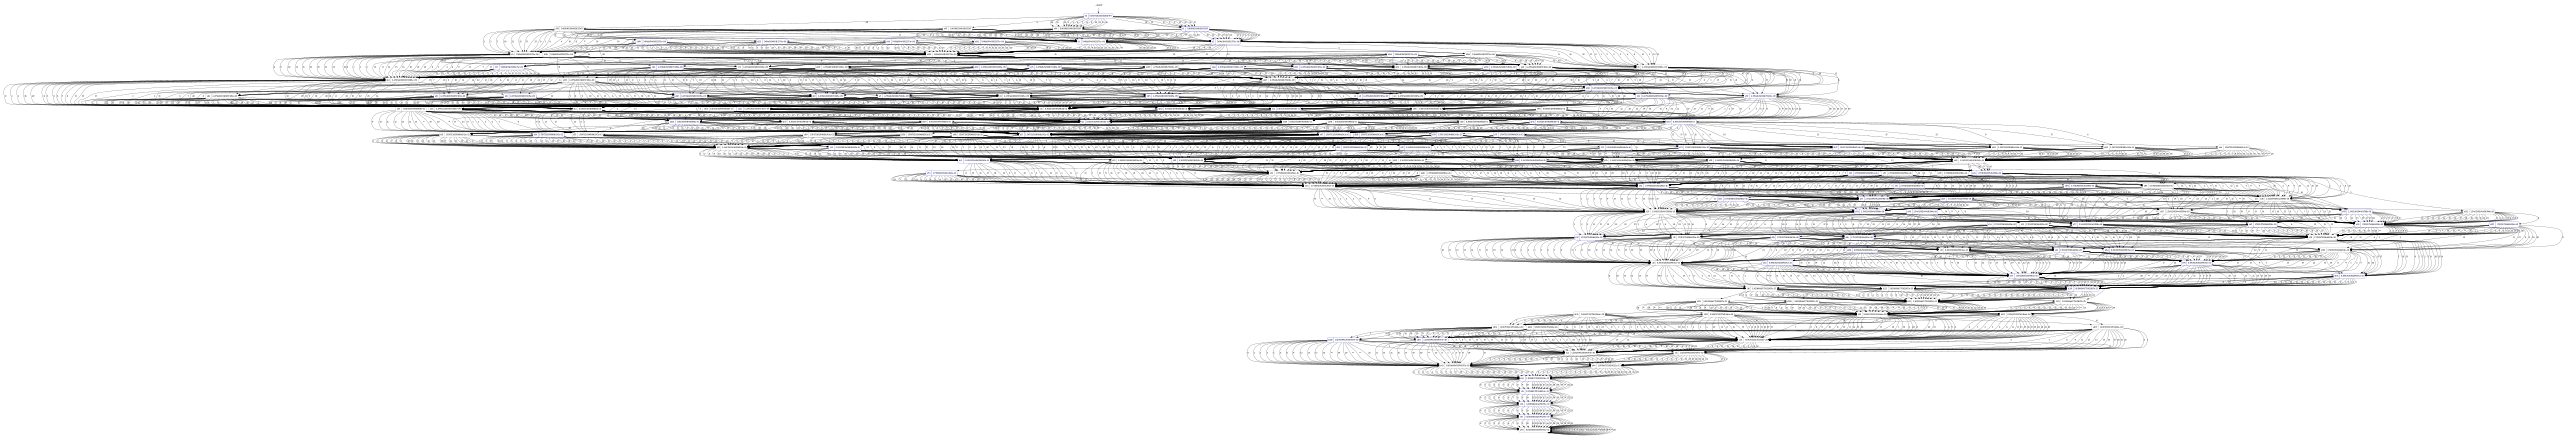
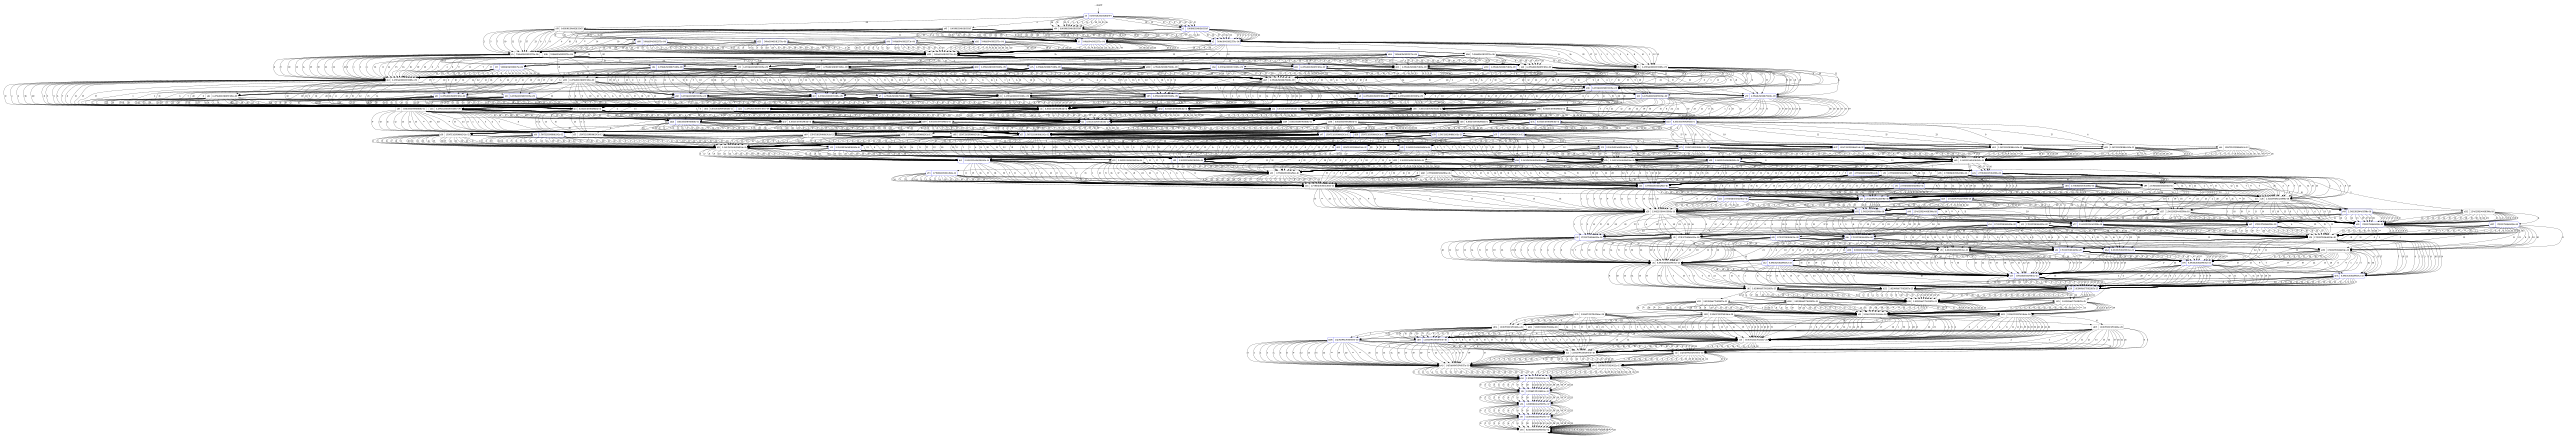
edge "s74" -> "s79": added, label "21"
